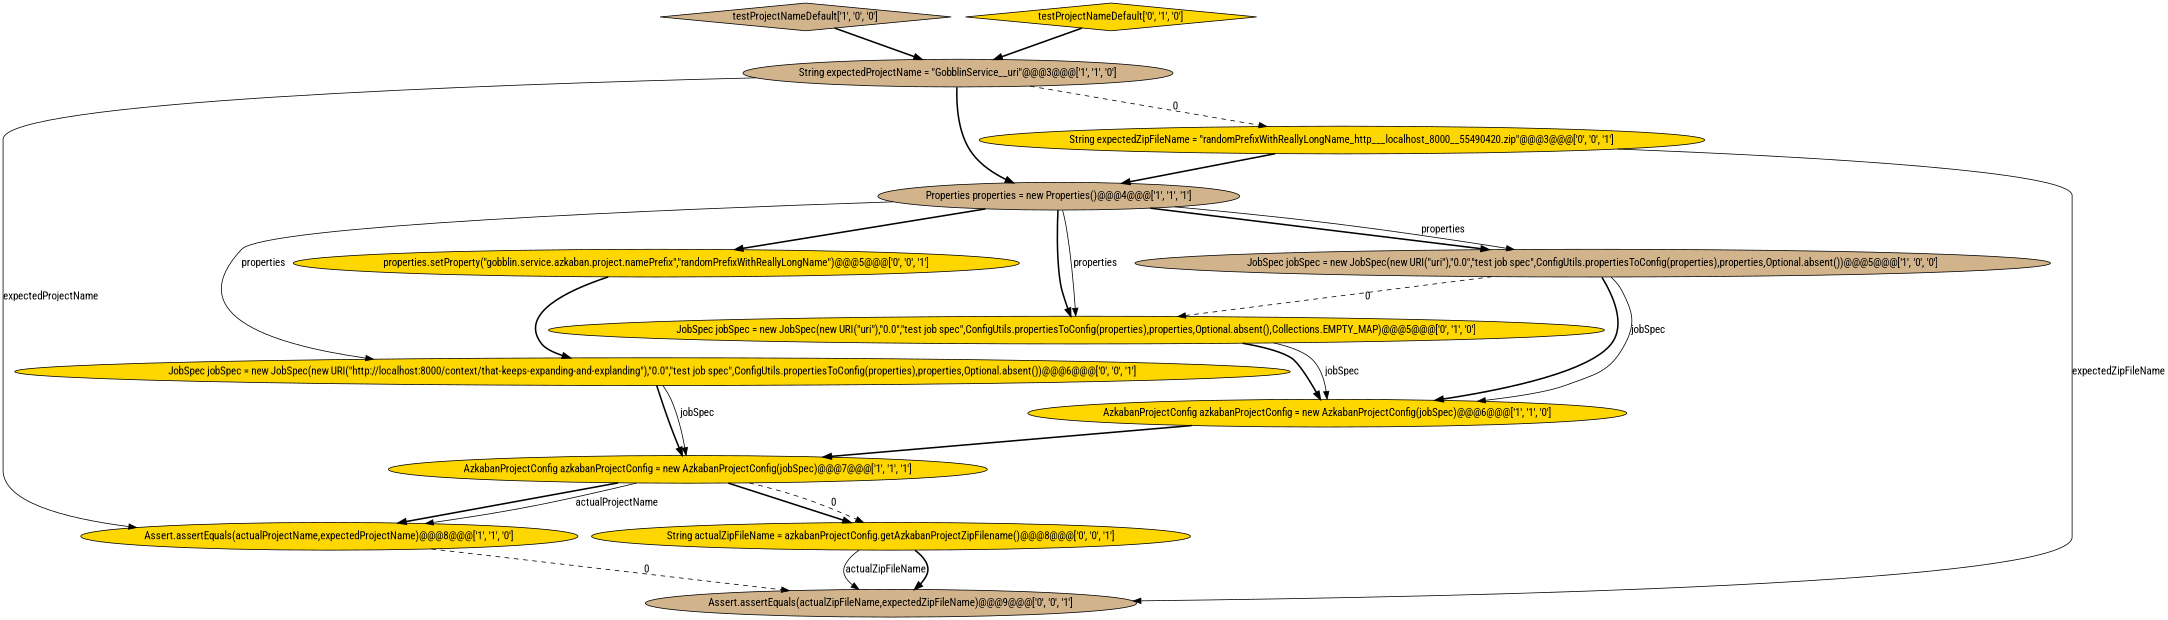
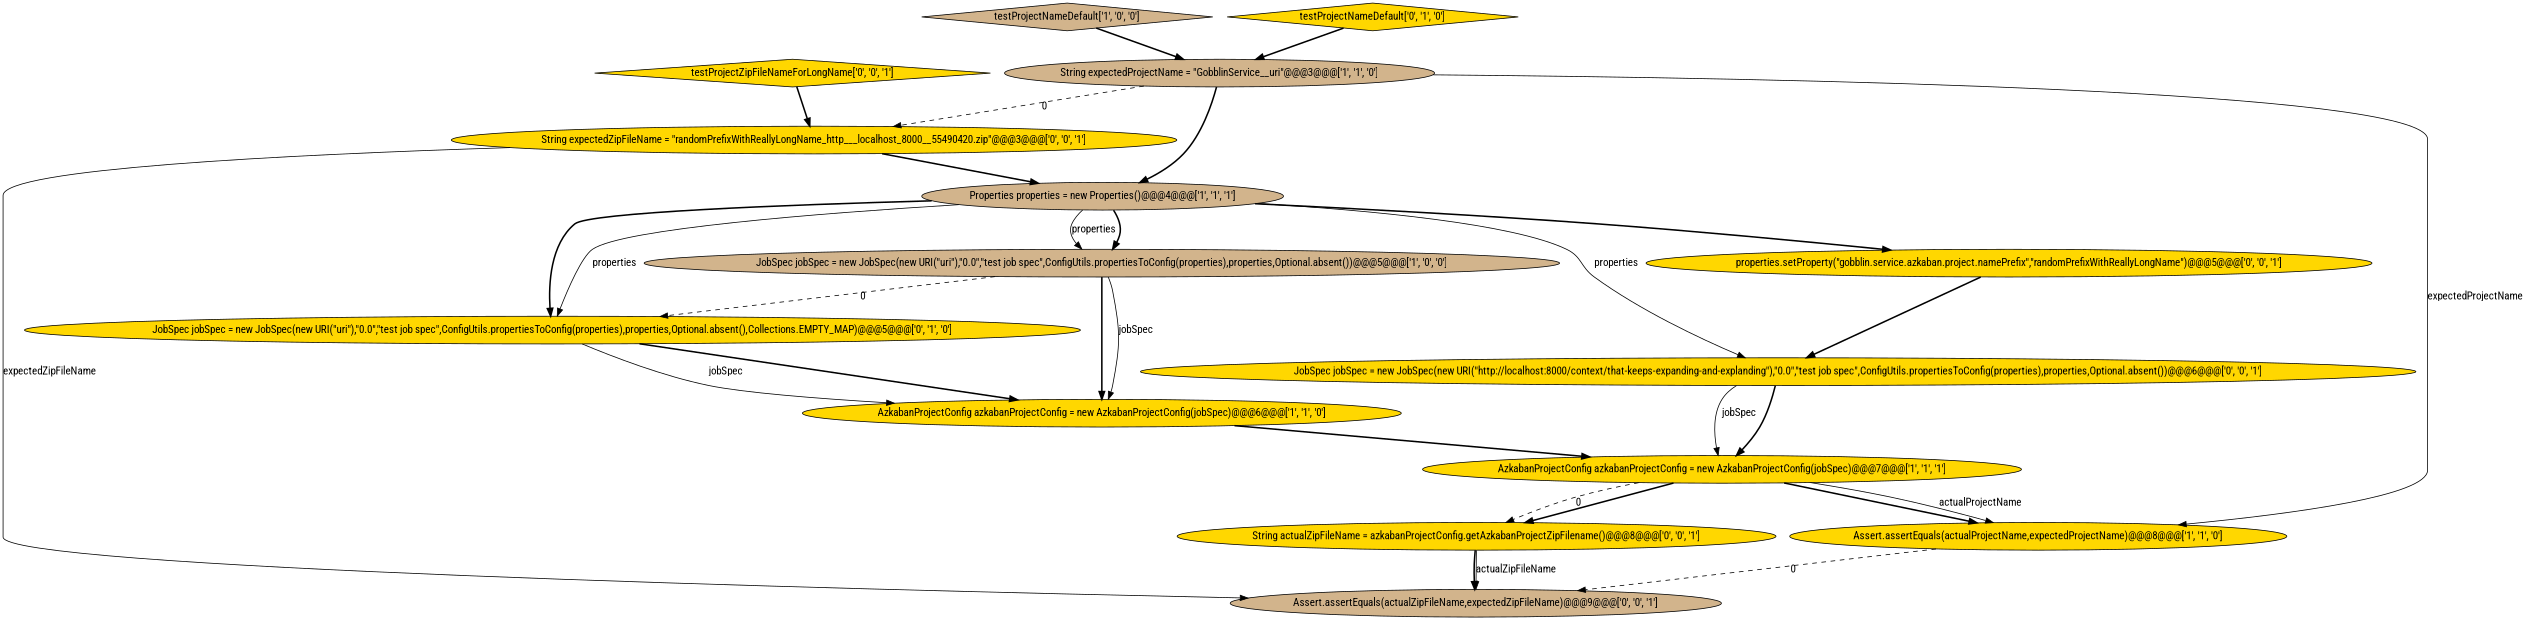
node "testProjectZipFileNameForLongName['0', '0', '1']": added
